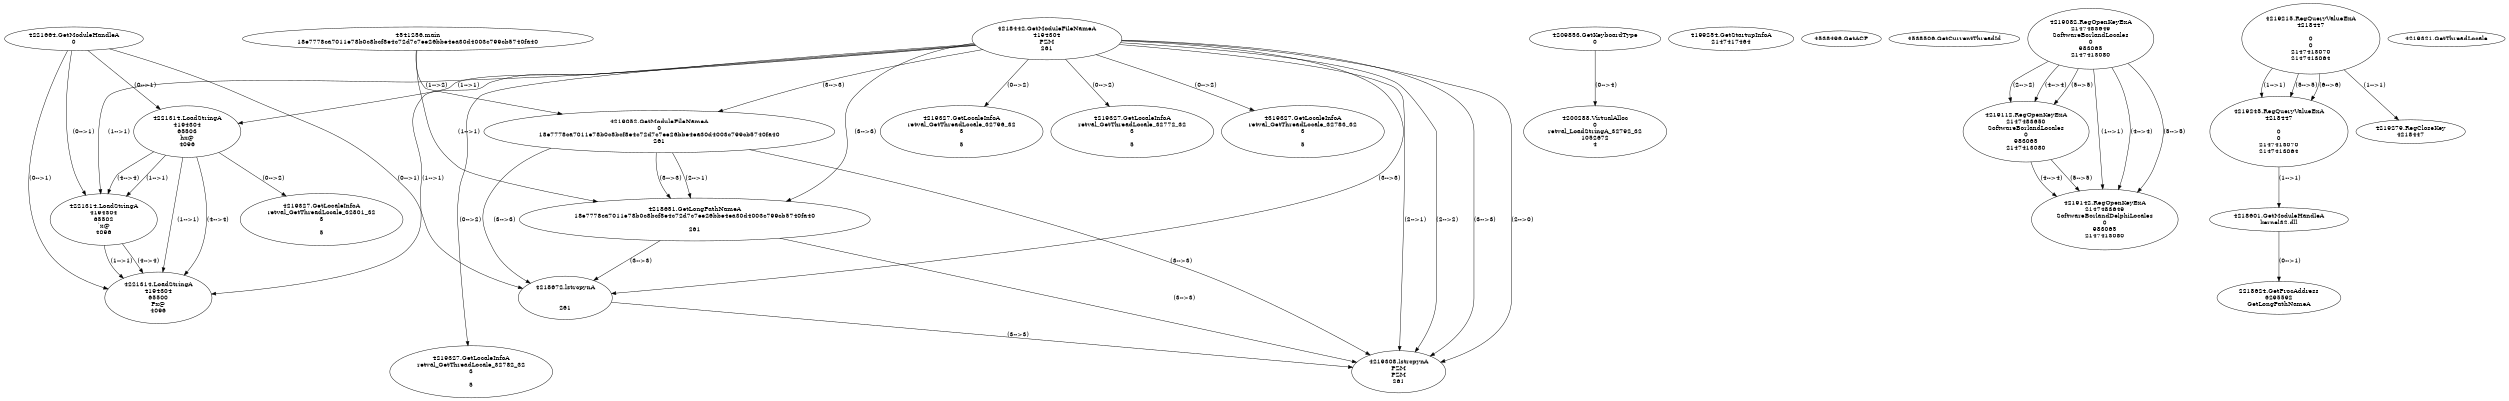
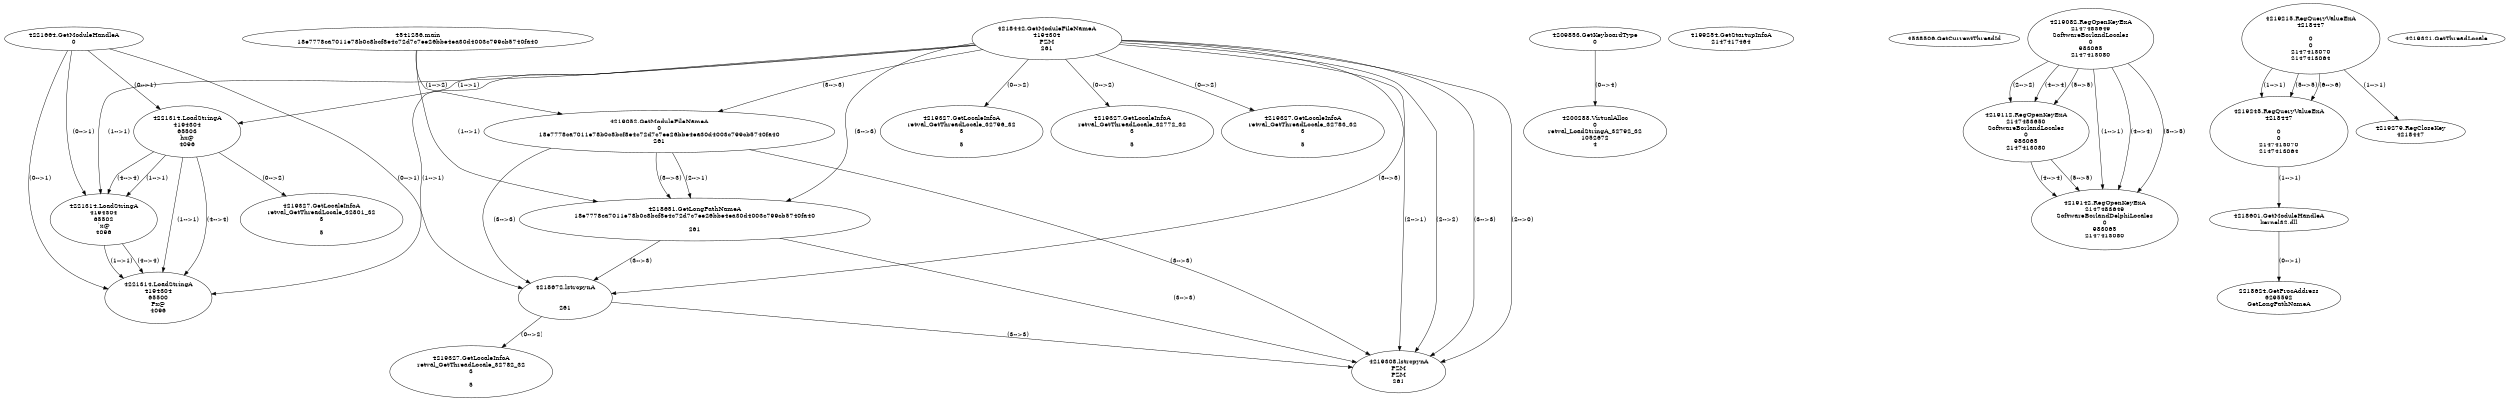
node "4538496.GetACP": removed
edge "4218442.GetModuleFileNameA 4194304 PZM 261" -> "4219327.GetLocaleInfoA retval_GetThreadLocale_32782_32 3 5": now "4218672.lstrcpynA 261" -> "4219327.GetLocaleInfoA retval_GetThreadLocale_32782_32 3 5"
node "4319327.GetLocaleInfoA retval_GetThreadLocale_32783_32 3 5": label "4319327.GetLocaleInfoA retval_GetThreadLocale_32783_32 3 5" -> "4219327.GetLocaleInfoA retval_GetThreadLocale_32783_32 3 5"
